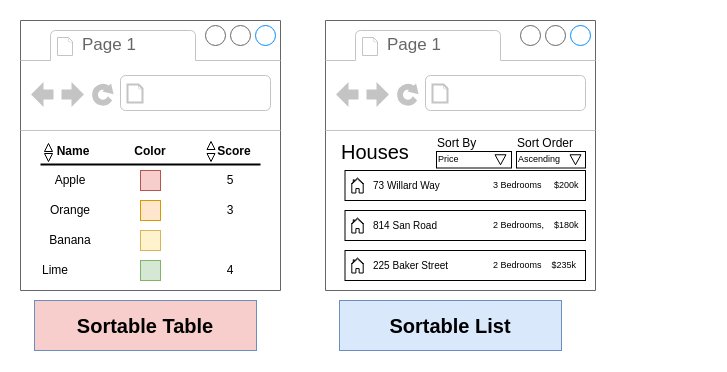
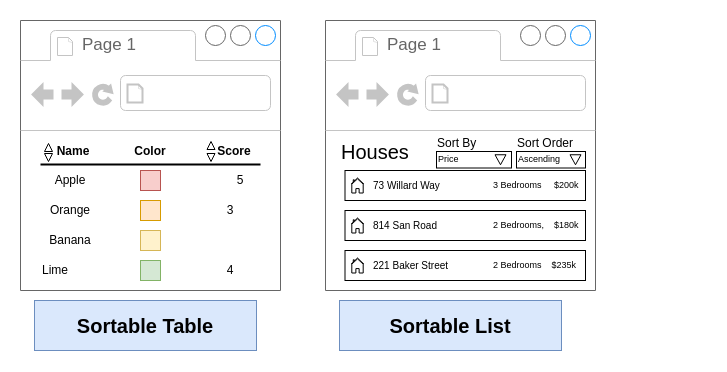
node "5": moved (231, 181) -> (241, 181)
node "225 Baker Street": label "225 Baker Street" -> "221 Baker Street"
node "Sortable Table": fillcolor #f8cecc -> #dae8fc
